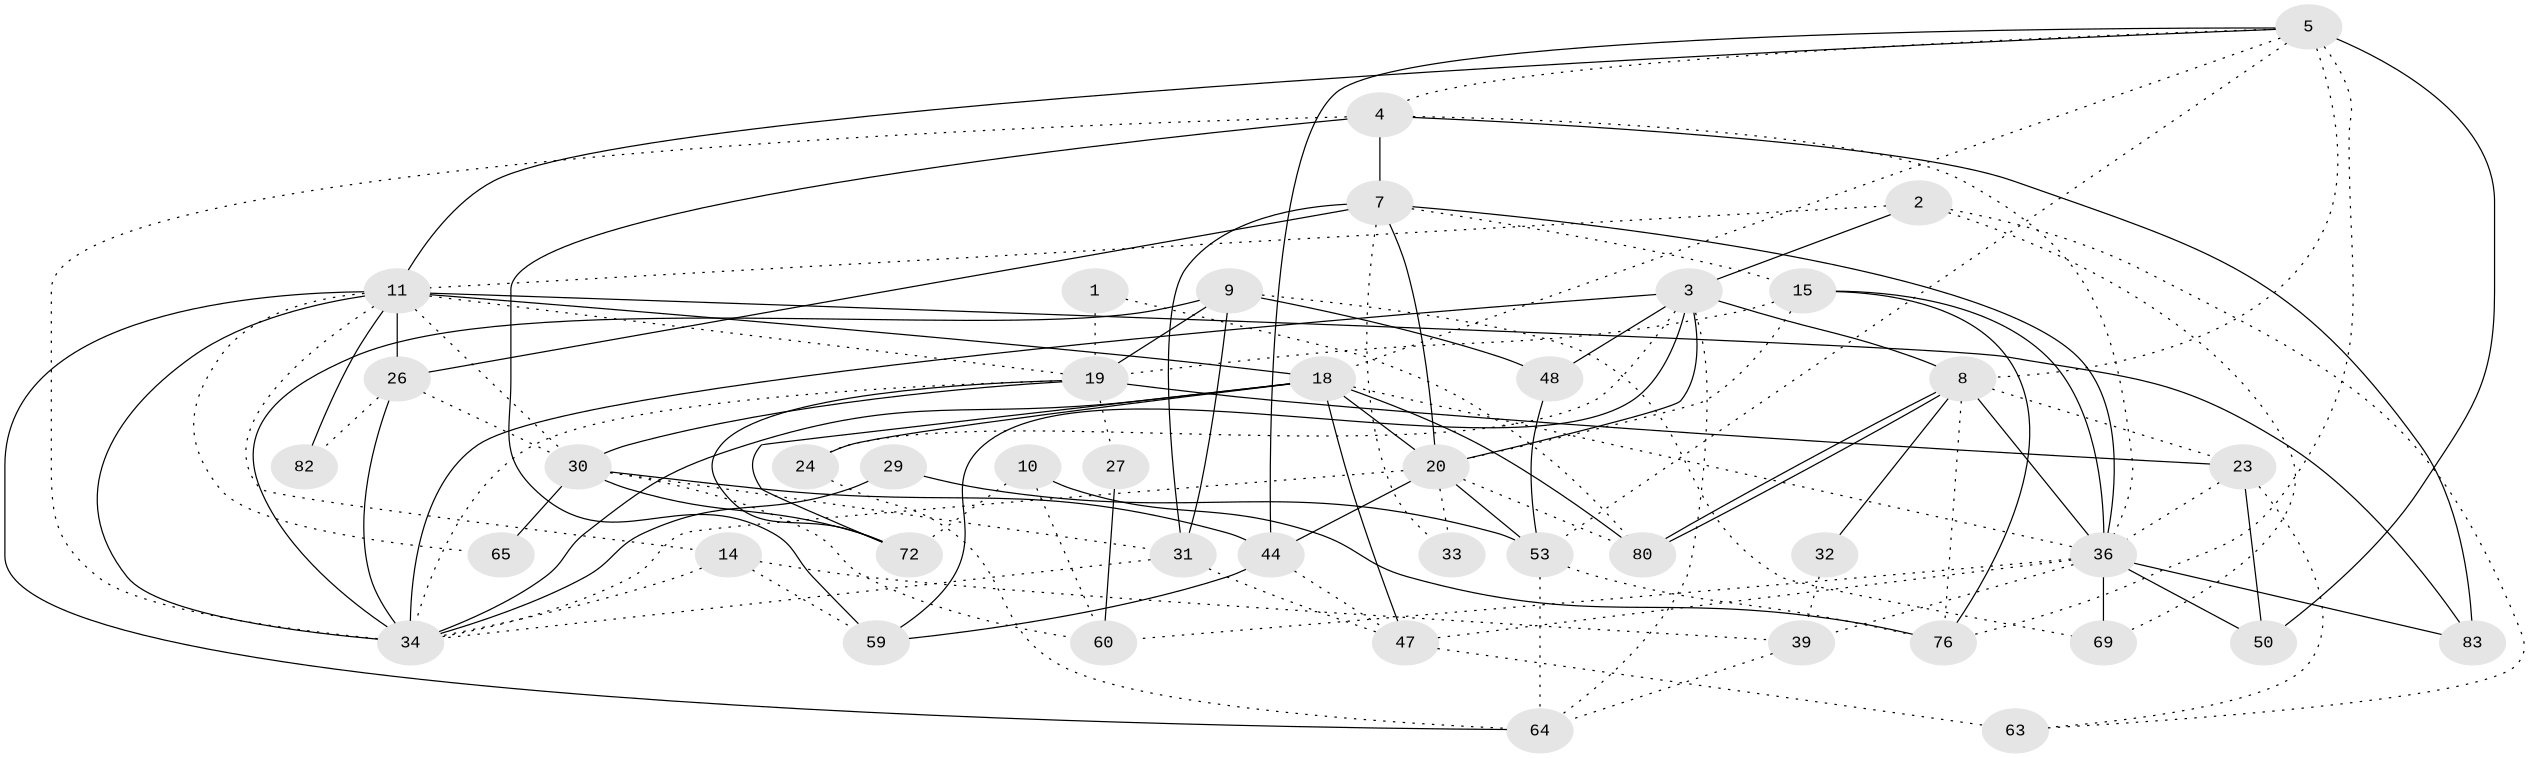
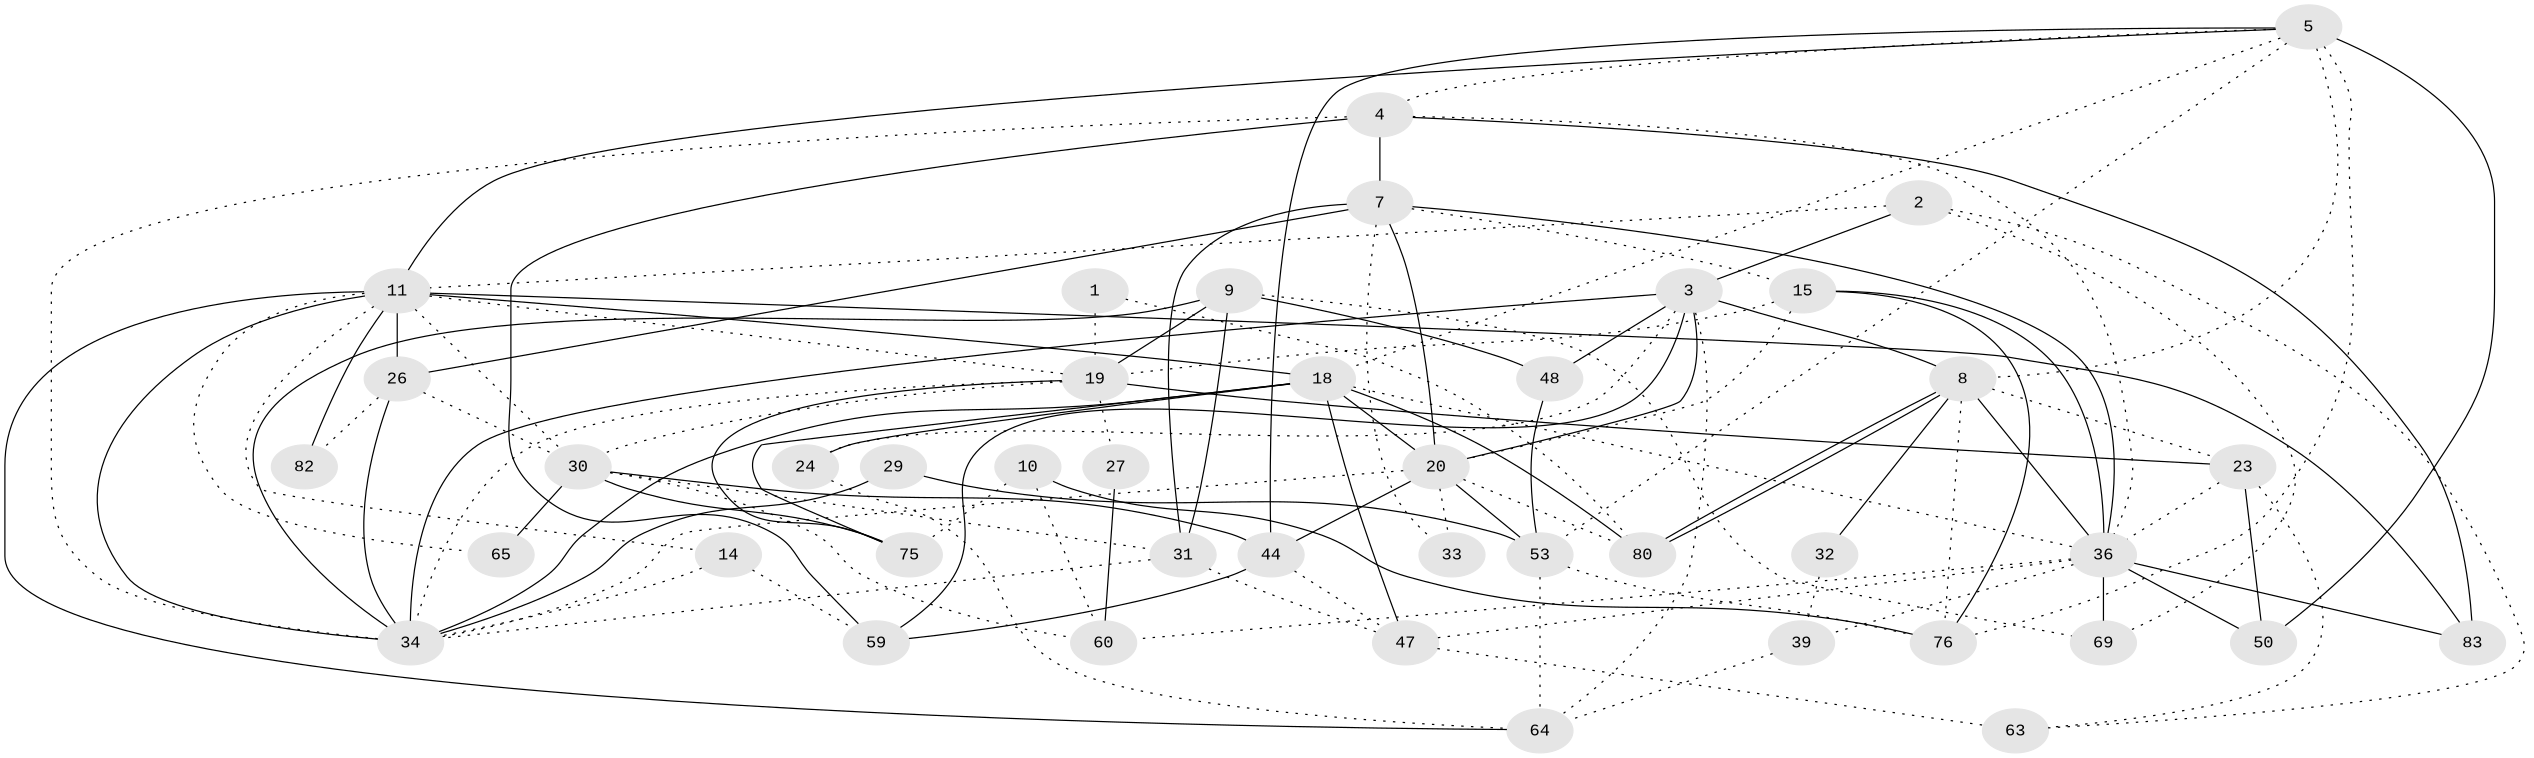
edge "19" -- "30": style solid -> dotted
node "72": label "72" -> "75"
edge "14" -- "39": removed
